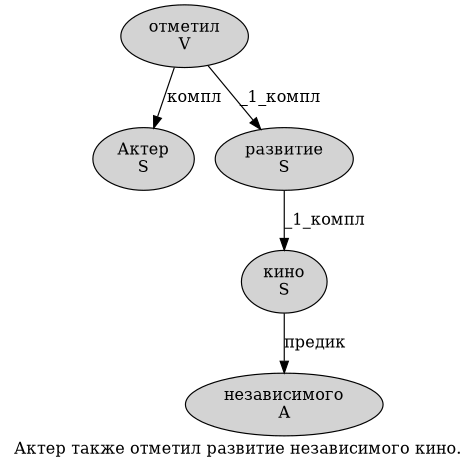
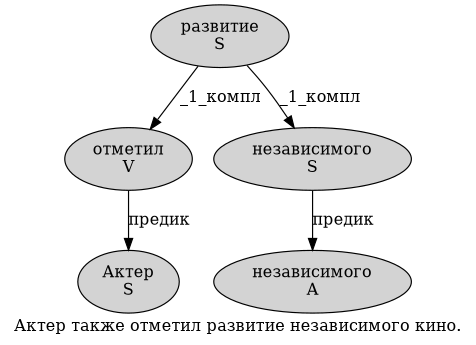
edge "отметил V" -> "развитие S": reversed
edge "отметил V" -> "Актер S": label "компл" -> "предик"
node "кино S": label "кино S" -> "независимого S"
